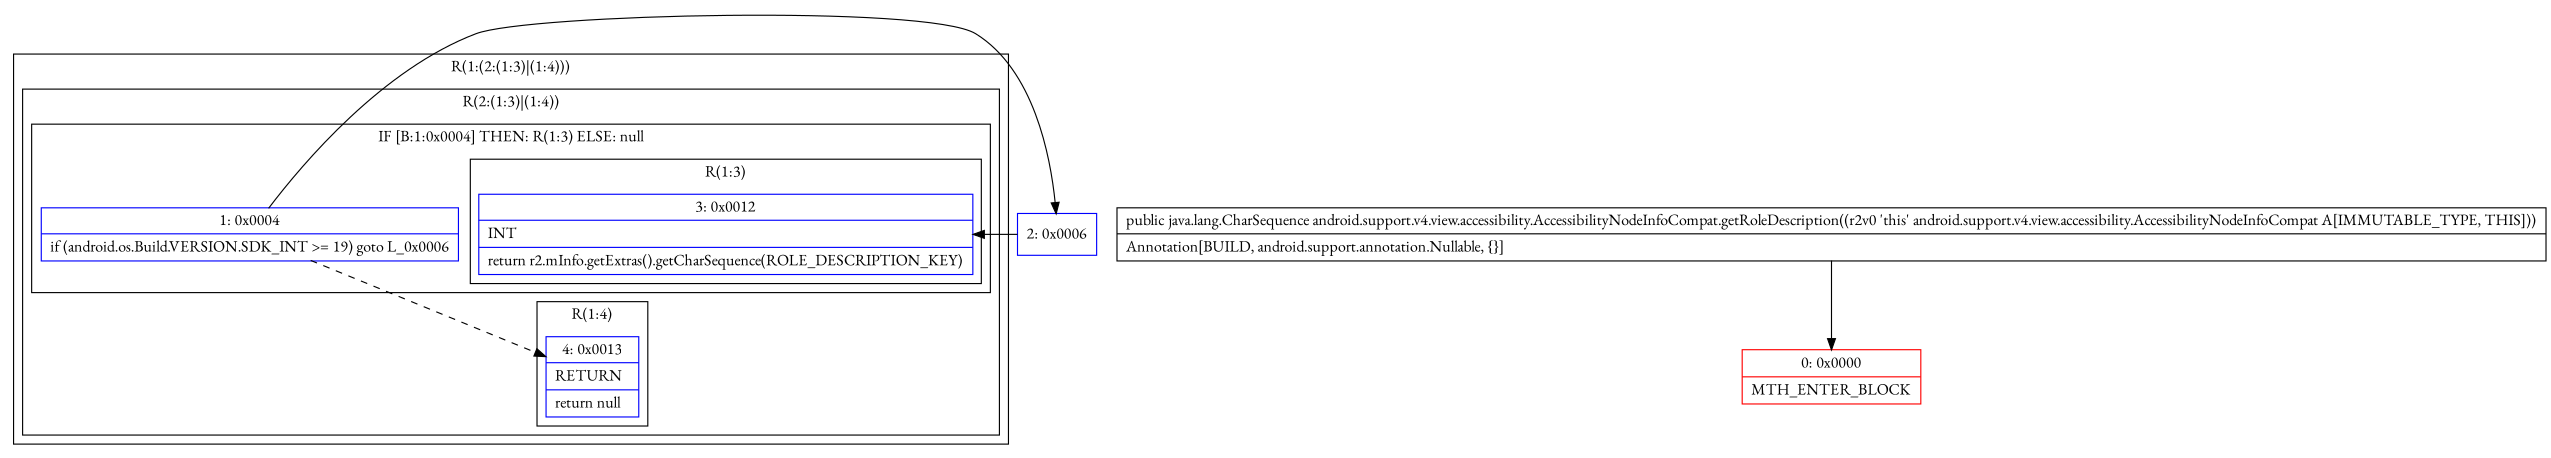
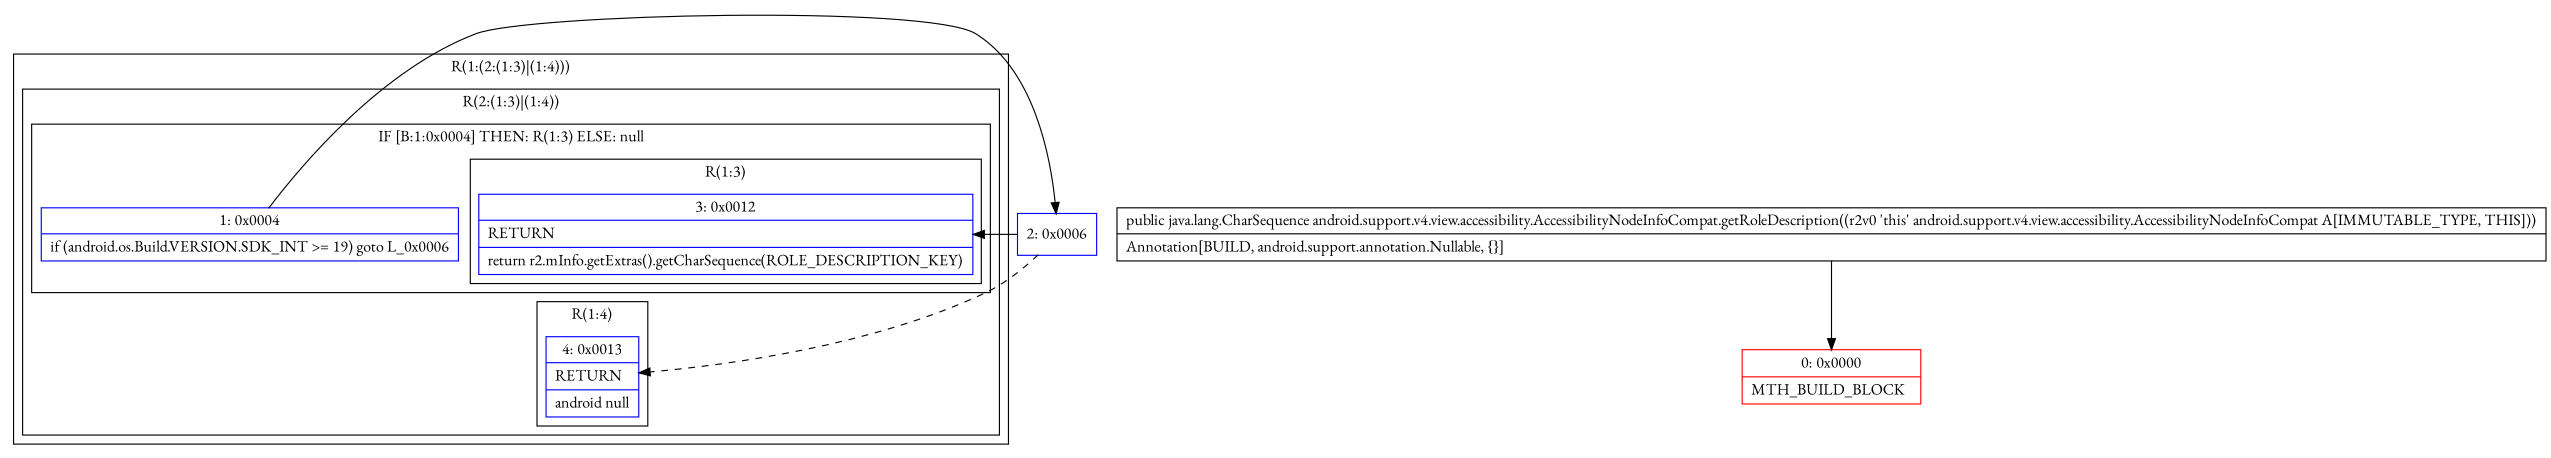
node "3: 0x0012": text "INT" -> "RETURN"
edge "1: 0x0004" -> "4: 0x0013": now "2: 0x0006" -> "4: 0x0013"
node "0: 0x0000": text "MTH_ENTER_BLOCK" -> "MTH_BUILD_BLOCK"
node "4: 0x0013": text "return null" -> "android null"
